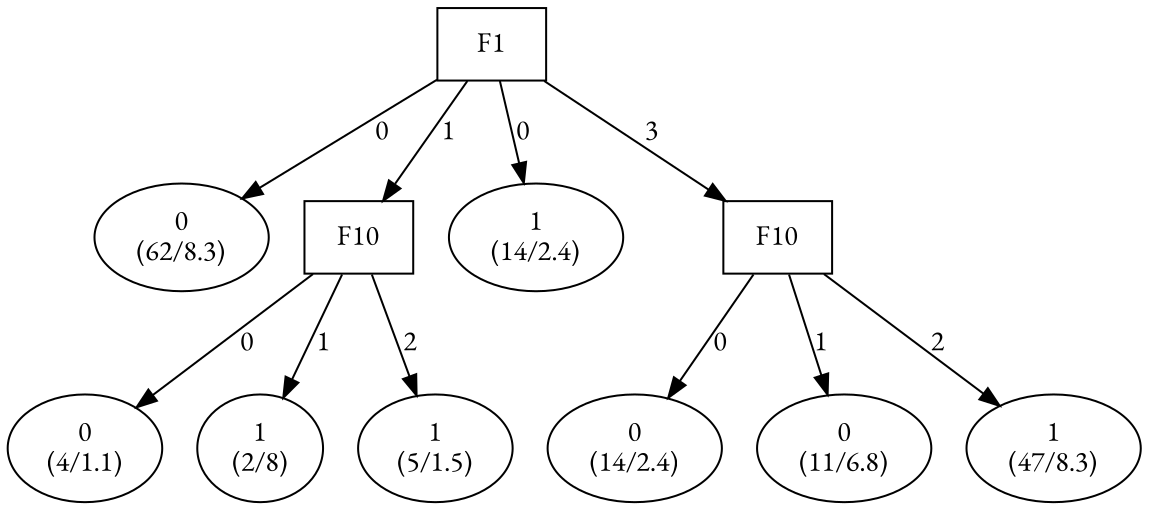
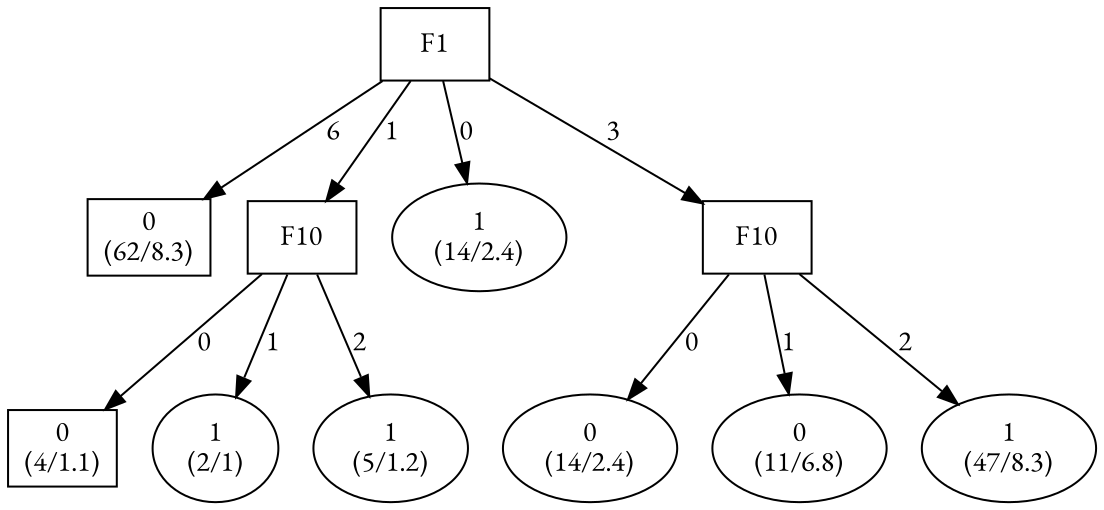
edge "F1" -> "0 (62/8.3)": label "0" -> "6"
node "0 (62/8.3)": shape ellipse -> box
node "0 (4/1.1)": shape ellipse -> box
node "1 (2/8)": label "1 (2/8)" -> "1 (2/1)"
node "1 (5/1.5)": label "1 (5/1.5)" -> "1 (5/1.2)"
